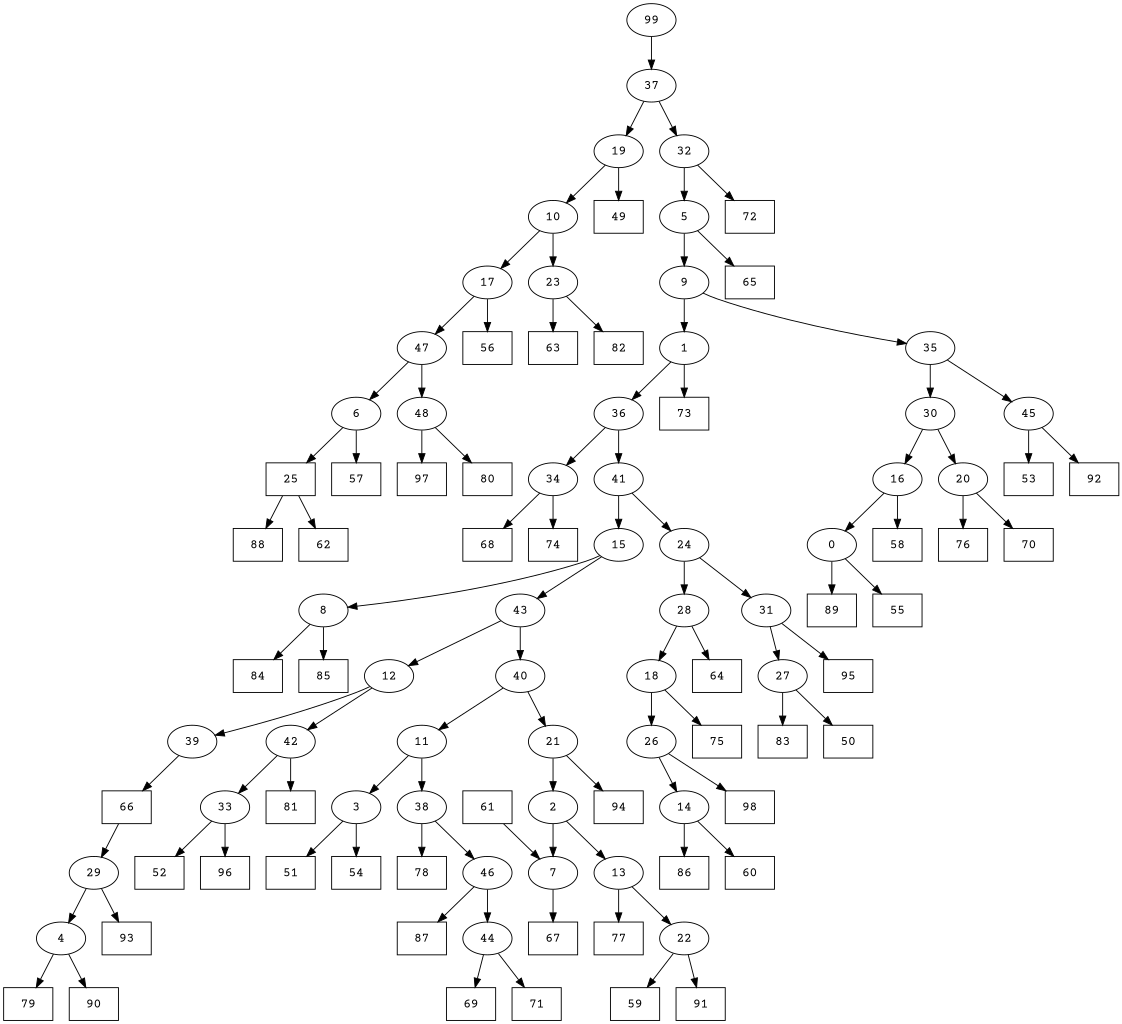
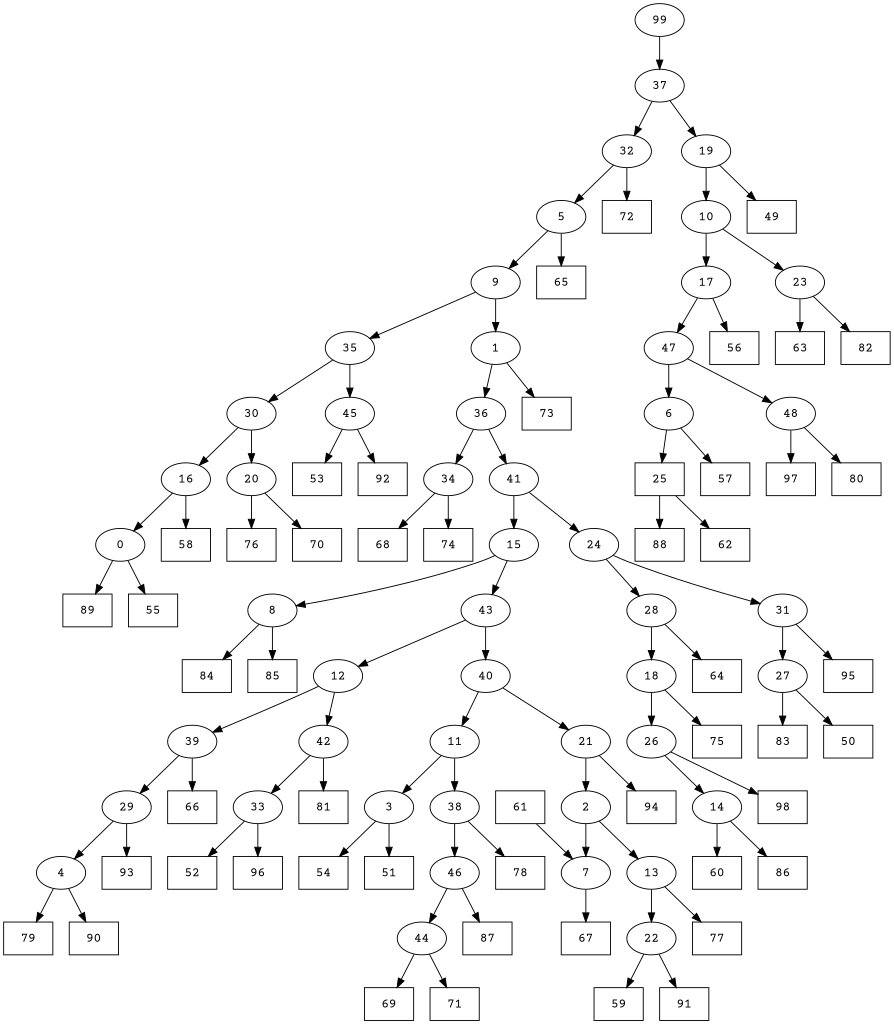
edge "66" -> "29": now "39" -> "29"
